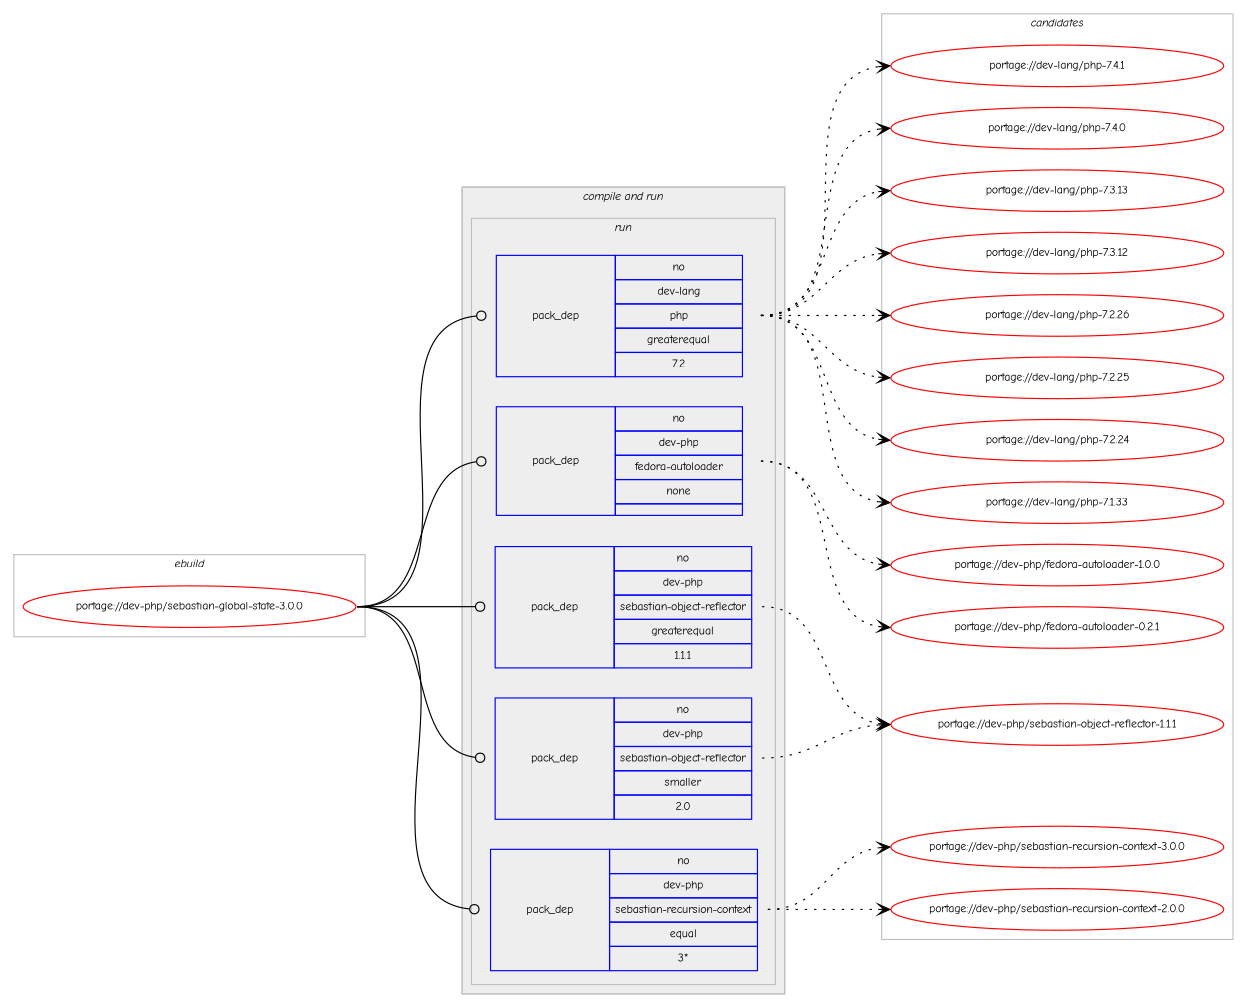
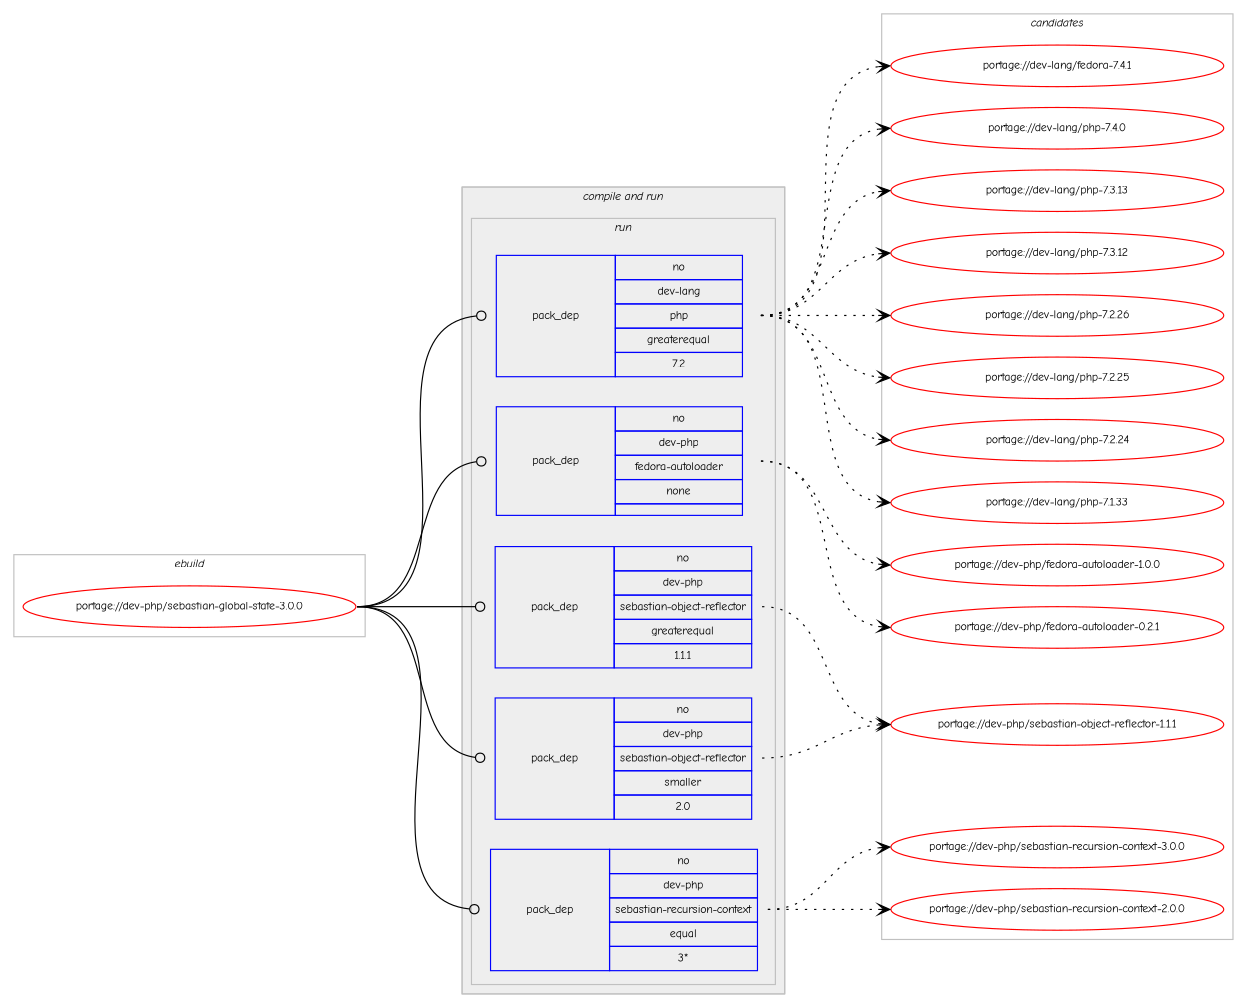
node "portage://dev-lang/php-7.4.1": label "portage://dev-lang/php-7.4.1" -> "portage://dev-lang/fedora-7.4.1"
